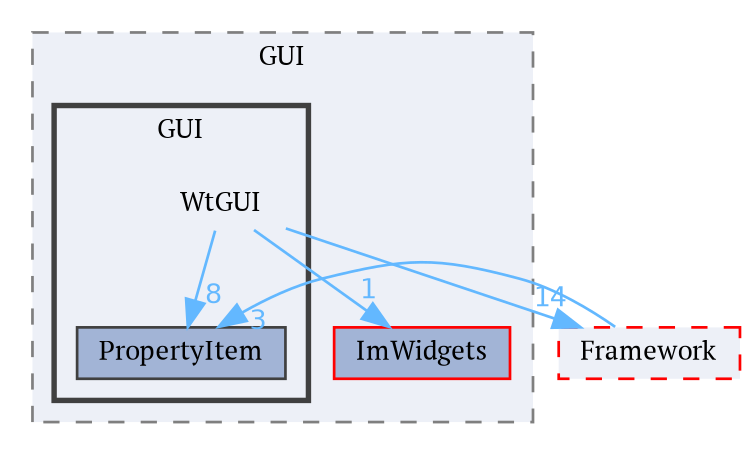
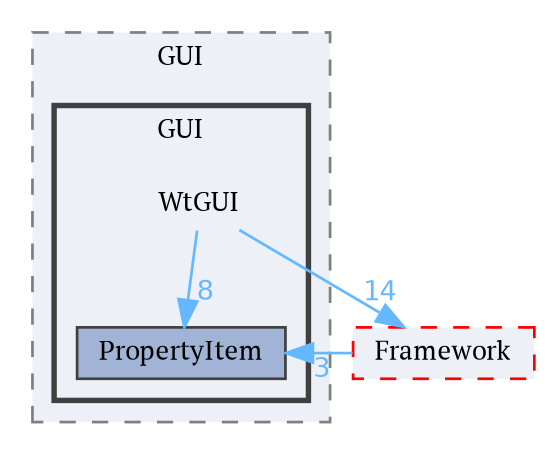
node "ImWidgets": removed
